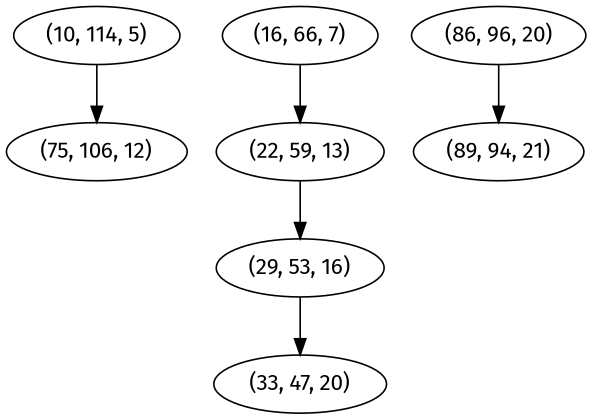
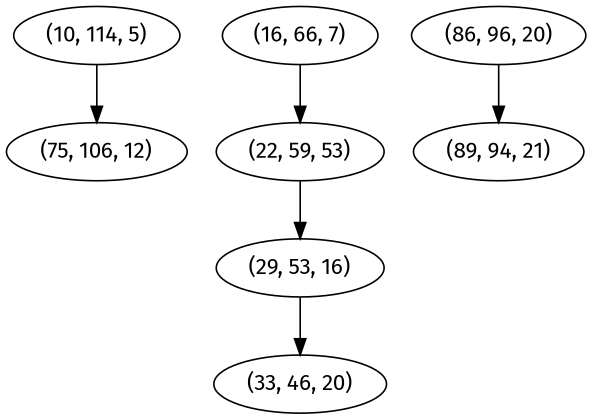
node "(22, 59, 13)": label "(22, 59, 13)" -> "(22, 59, 53)"
node "(33, 47, 20)": label "(33, 47, 20)" -> "(33, 46, 20)"
